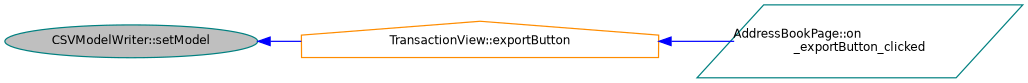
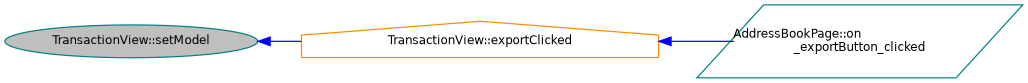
node "CSVModelWriter::setModel": label "CSVModelWriter::setModel" -> "TransactionView::setModel"
node "TransactionView::exportButton": label "TransactionView::exportButton" -> "TransactionView::exportClicked"
